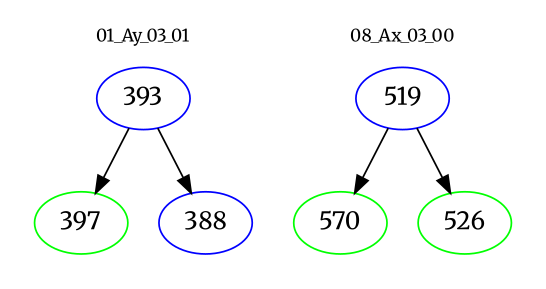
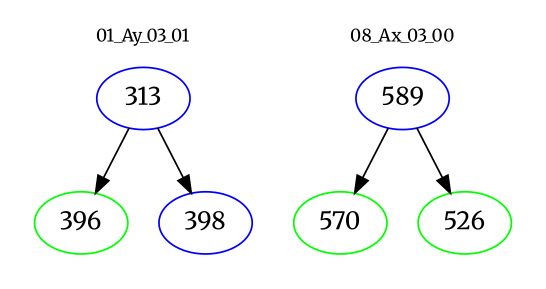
node "393": label "393" -> "313"
node "519": label "519" -> "589"
node "397": label "397" -> "396"
node "388": label "388" -> "398"
